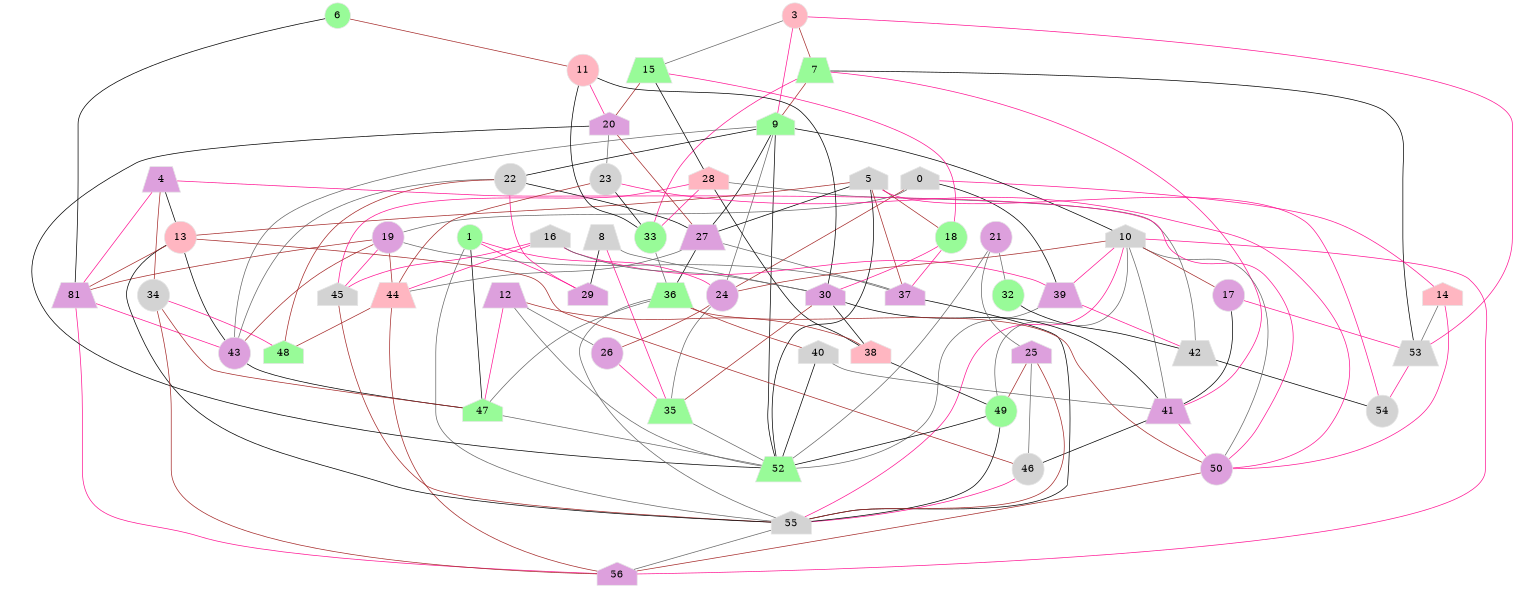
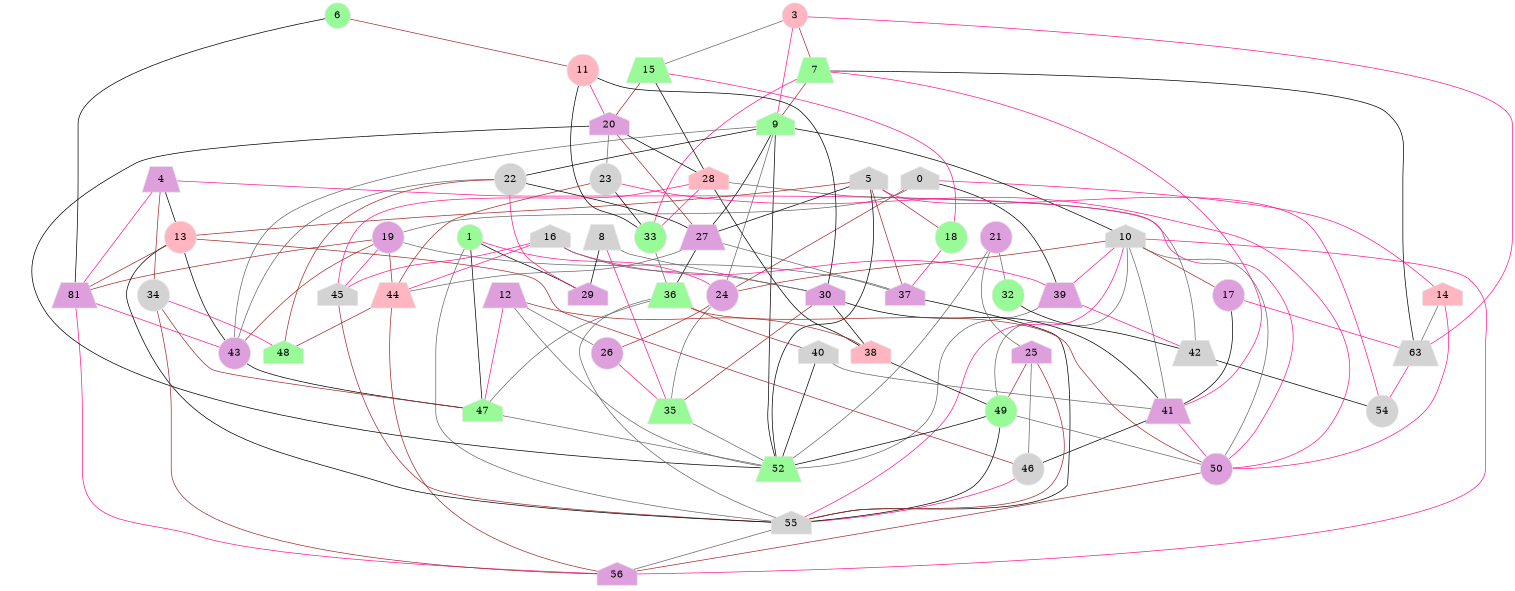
edge "20" -- "28": added
edge "1" -- "29": color deeppink -> black
edge "18" -- "30": removed
node "53": label "53" -> "63"
edge "49" -- "50": added
